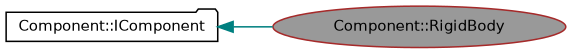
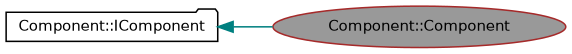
node "Component::RigidBody": label "Component::RigidBody" -> "Component::Component"
